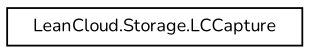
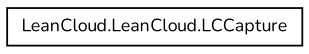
node "LeanCloud.Storage.LCCapture": label "LeanCloud.Storage.LCCapture" -> "LeanCloud.LeanCloud.LCCapture"
